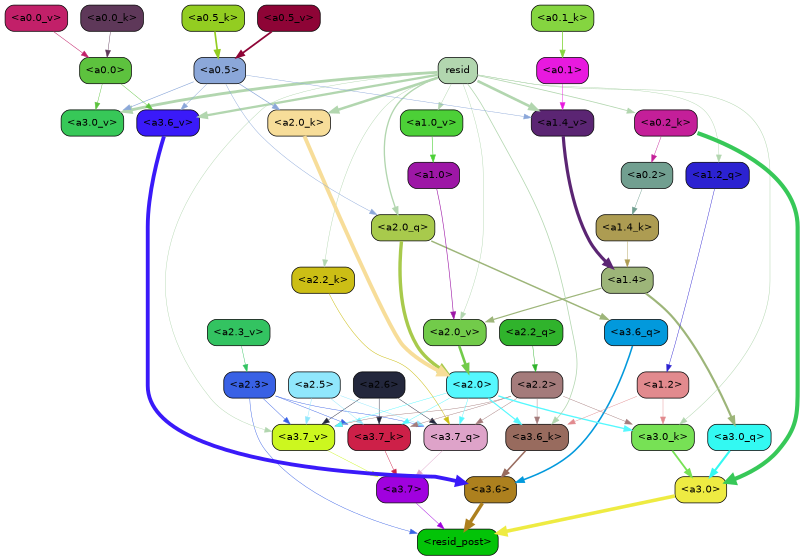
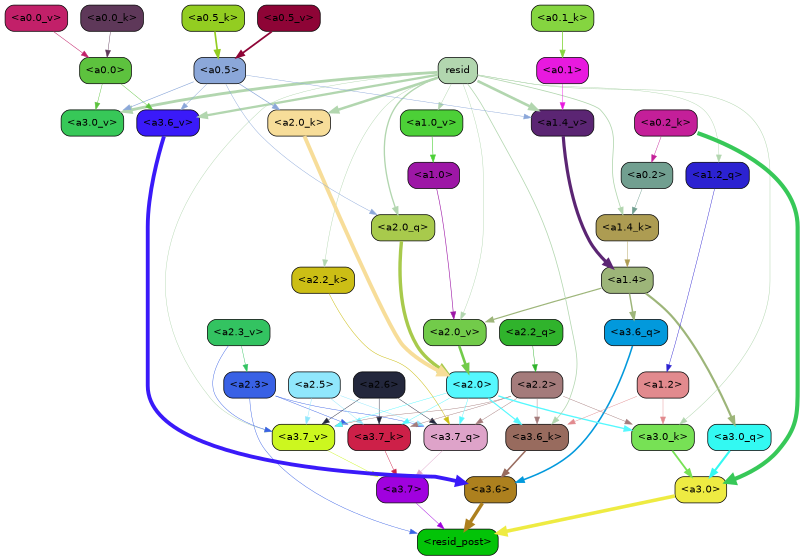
edge "resid" -> "<a0.2_k>": now "resid" -> "<a1.4_k>"
edge "<a2.0_q>" -> "<a3.6_q>": now "<a1.4>" -> "<a3.6_q>"
edge "<a2.3>" -> "<a3.7_v>": now "<a2.3_v>" -> "<a3.7_v>"
